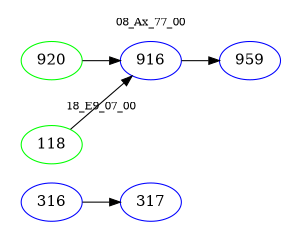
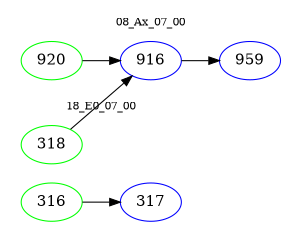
cluster "08_Ax_77_00": label "08_Ax_77_00" -> "08_Ax_07_00"
cluster "18_E9_07_00": label "18_E9_07_00" -> "18_E0_07_00"
node "118": label "118" -> "318"
node "316": color blue -> green
